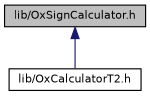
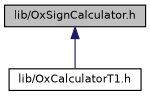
node "lib/OxCalculatorT2.h": label "lib/OxCalculatorT2.h" -> "lib/OxCalculatorT1.h"
